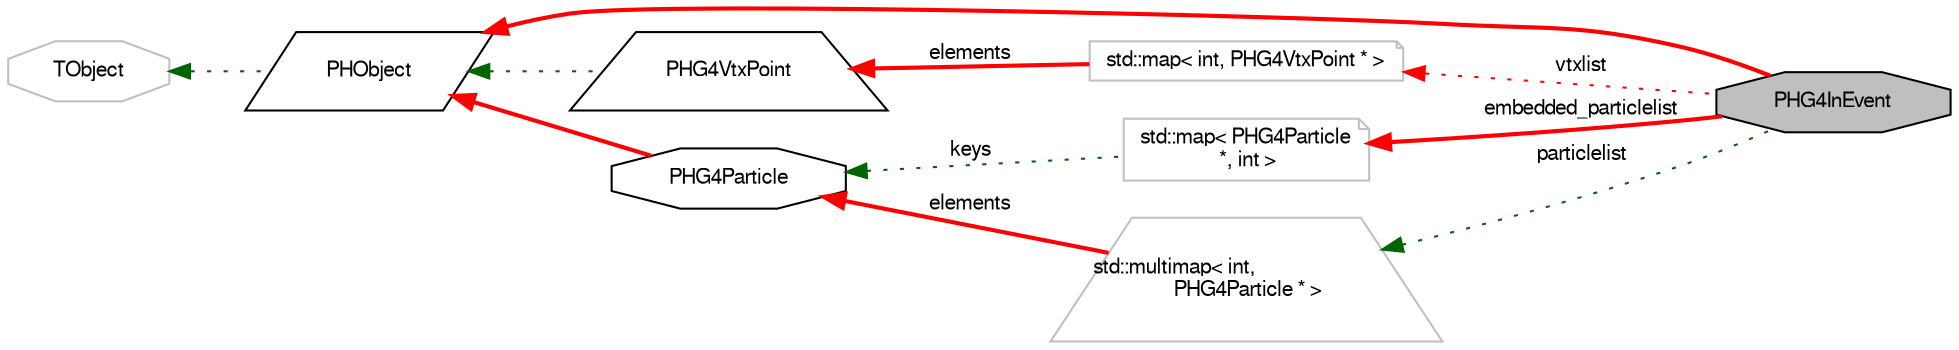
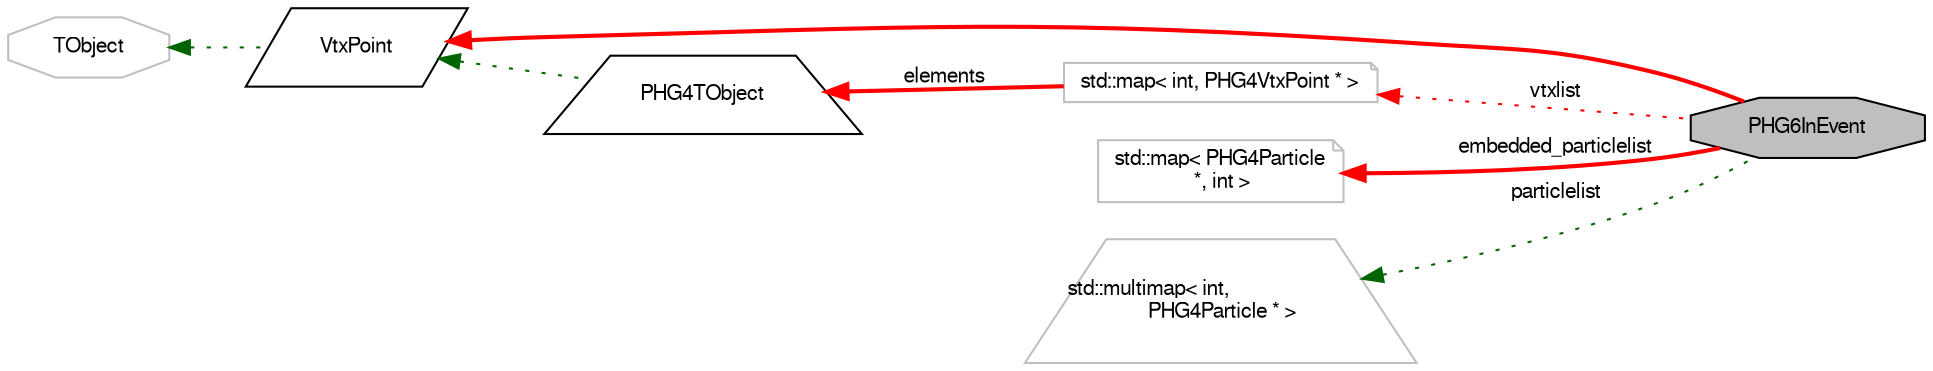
node "PHObject": label "PHObject" -> "VtxPoint"
node "PHG4VtxPoint": label "PHG4VtxPoint" -> "PHG4TObject"
node "PHG4InEvent": label "PHG4InEvent" -> "PHG6InEvent"
node "PHG4Particle": removed
